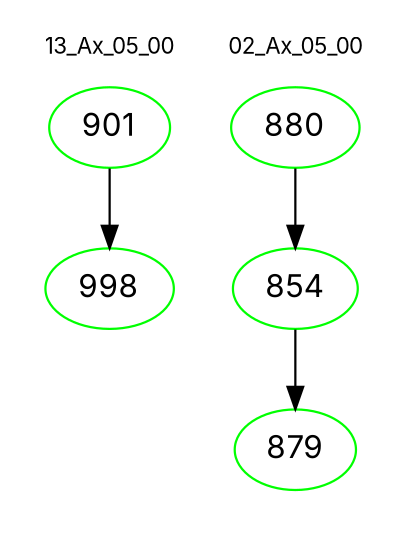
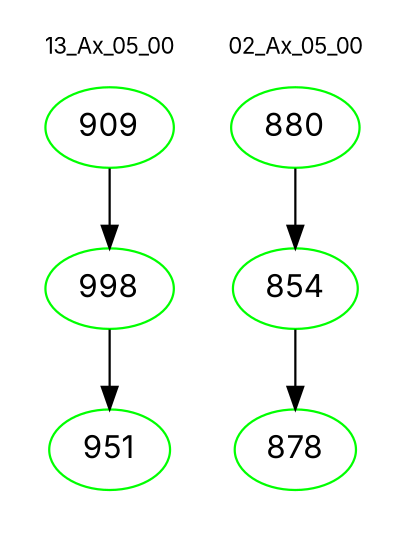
node "901": label "901" -> "909"
node "951": added
node "879": label "879" -> "878"
